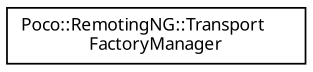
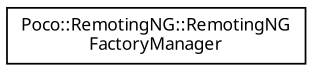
node "Poco::RemotingNG::Transport FactoryManager": label "Poco::RemotingNG::Transport FactoryManager" -> "Poco::RemotingNG::RemotingNG FactoryManager"
